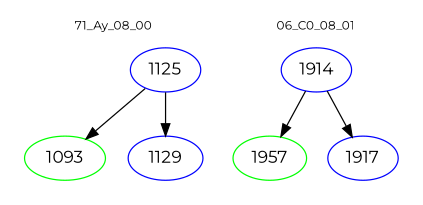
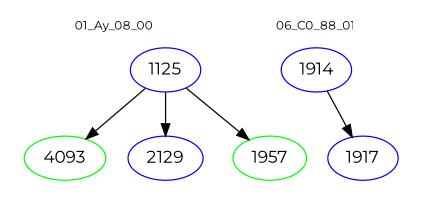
cluster "71_Ay_08_00": label "71_Ay_08_00" -> "01_Ay_08_00"
cluster "06_C0_08_01": label "06_C0_08_01" -> "06_C0_88_01"
edge "1914" -> "1957": now "1125" -> "1957"
node "1093": label "1093" -> "4093"
node "1129": label "1129" -> "2129"
